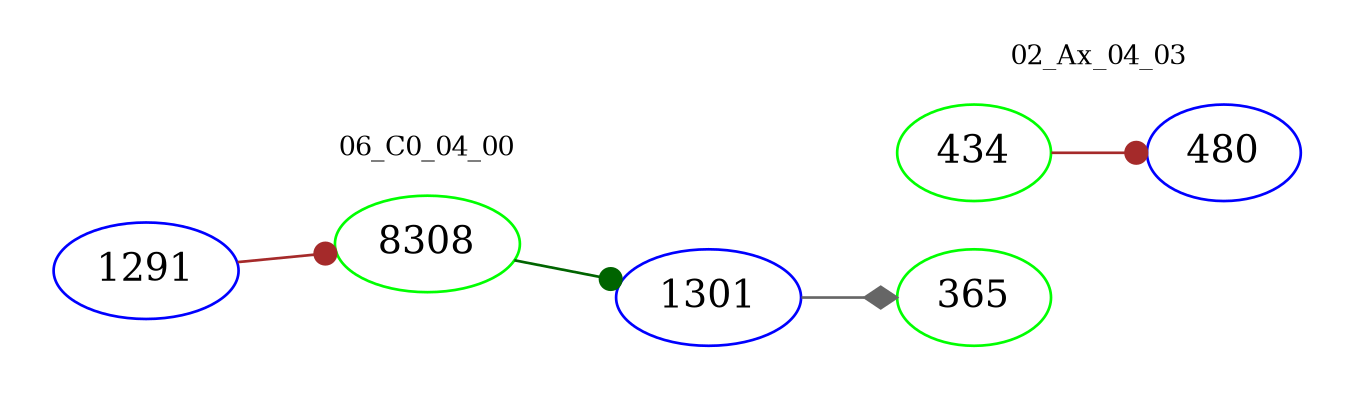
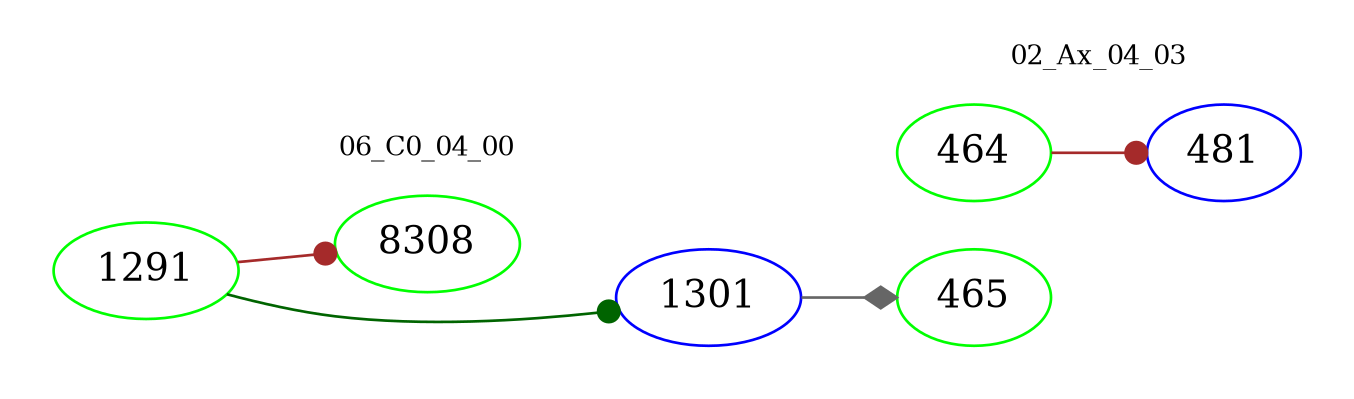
node "434": label "434" -> "464"
node "480": label "480" -> "481"
edge "8308" -> "1301": now "1291" -> "1301"
node "1291": color blue -> green
node "365": label "365" -> "465"
